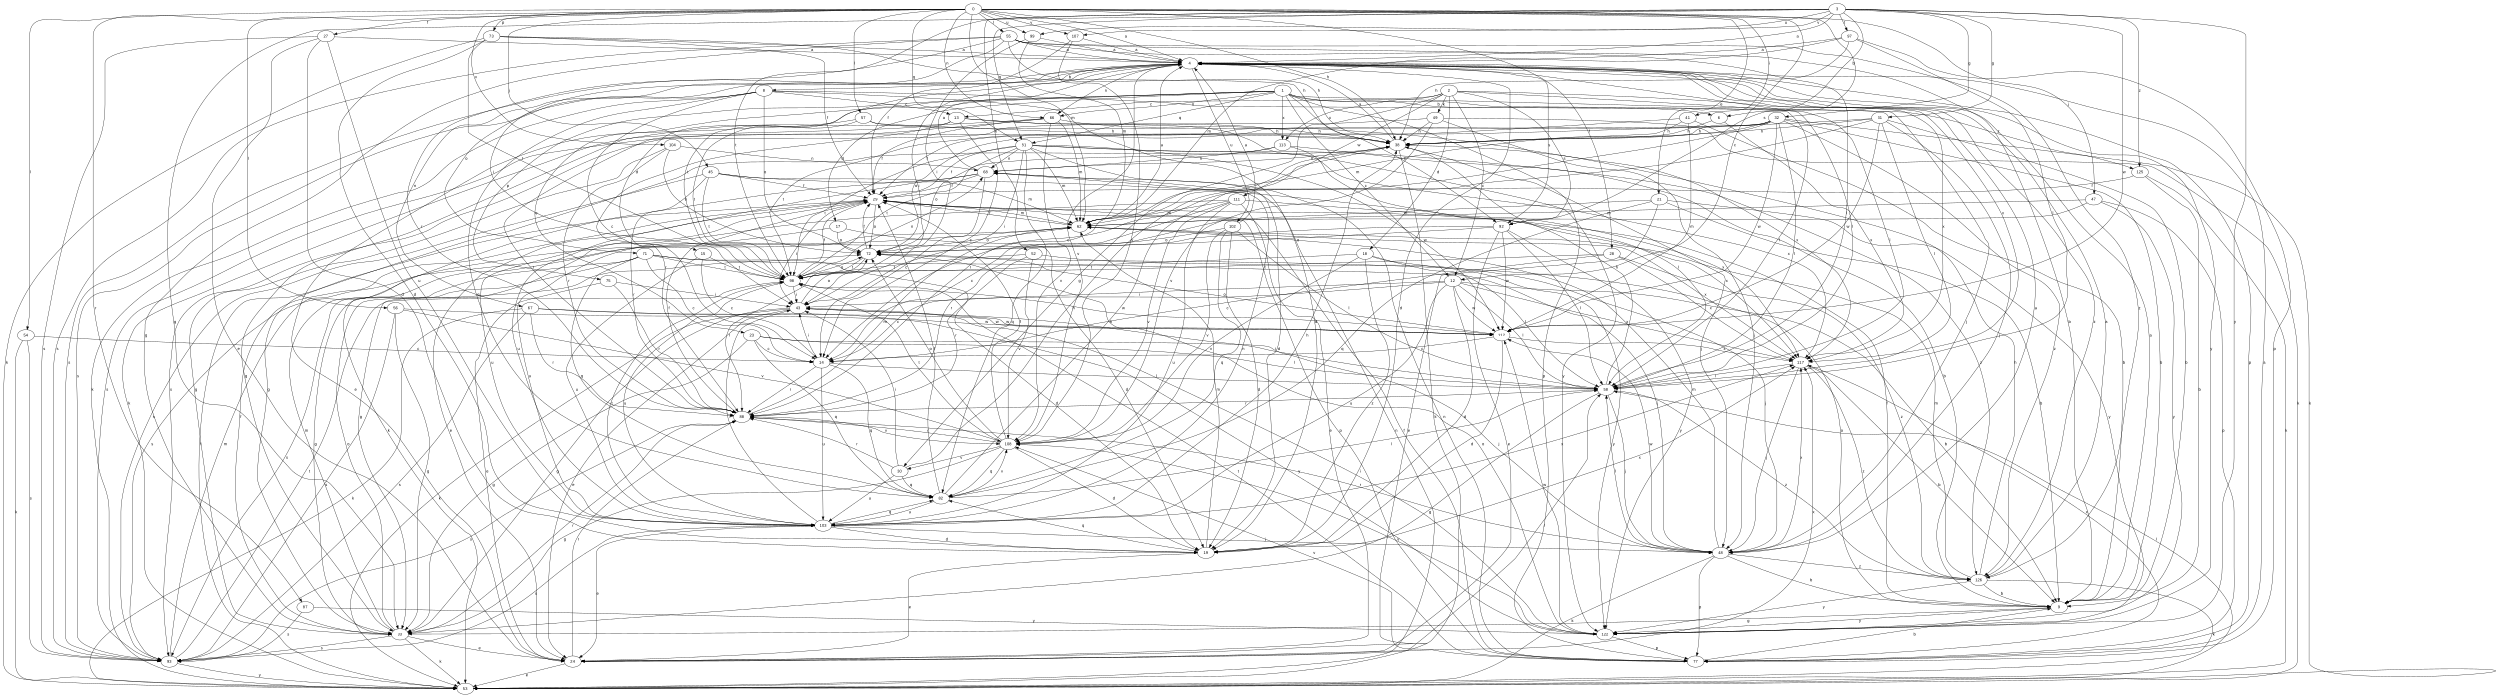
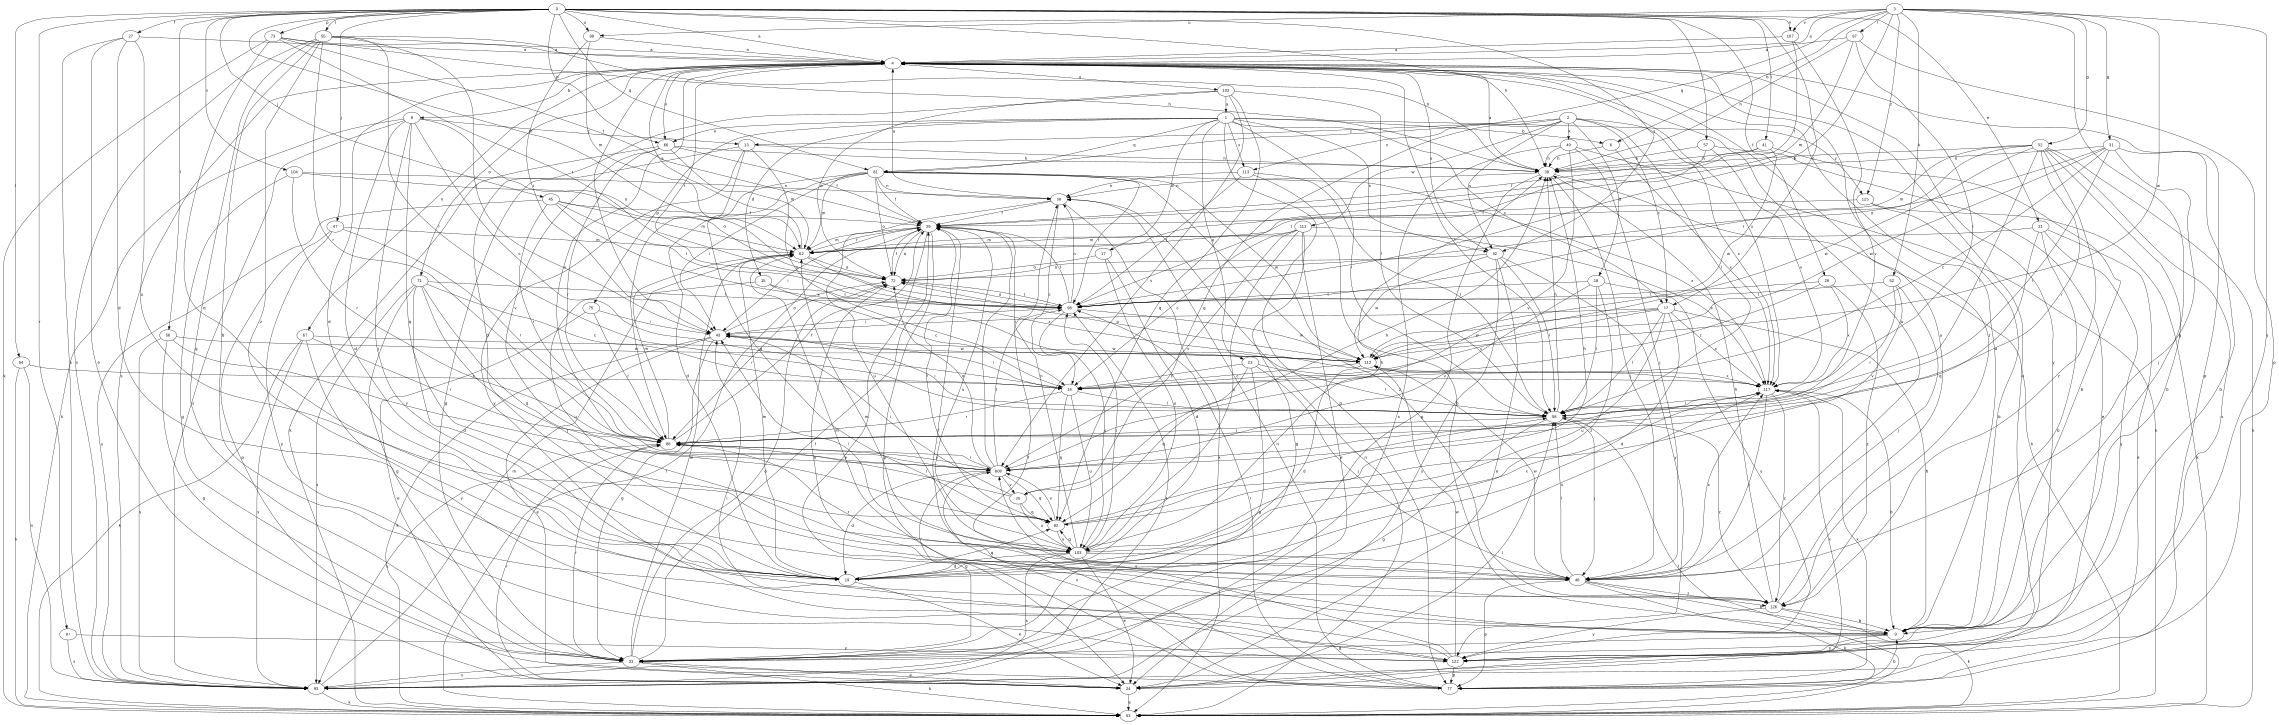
edge "102" -> "4": now "102" -> "1"
edge "41" -> "112": label "m" -> "w"
edge "122" -> "72": removed, label "o"
node "108": label "108" -> "808"
edge "93" -> "53": label "y" -> "k"
